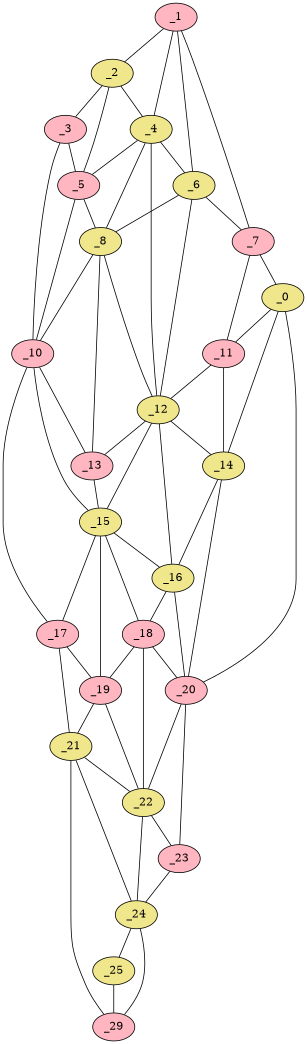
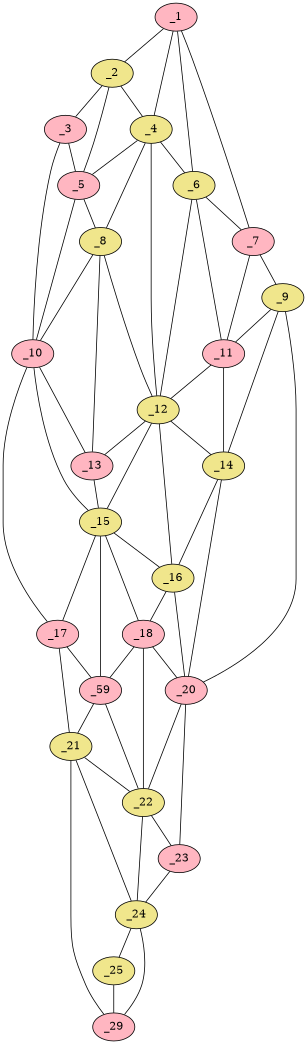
edge "_6" -- "_8": now "_6" -- "_11"
node "_0": label "_0" -> "_9"
node "_19": label "_19" -> "_59"
